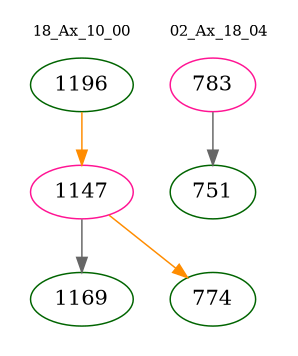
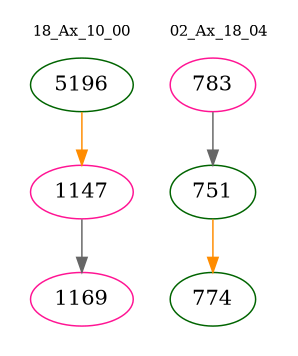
node "1196": label "1196" -> "5196"
edge "1147" -> "774": now "751" -> "774"
node "1169": color darkgreen -> deeppink
